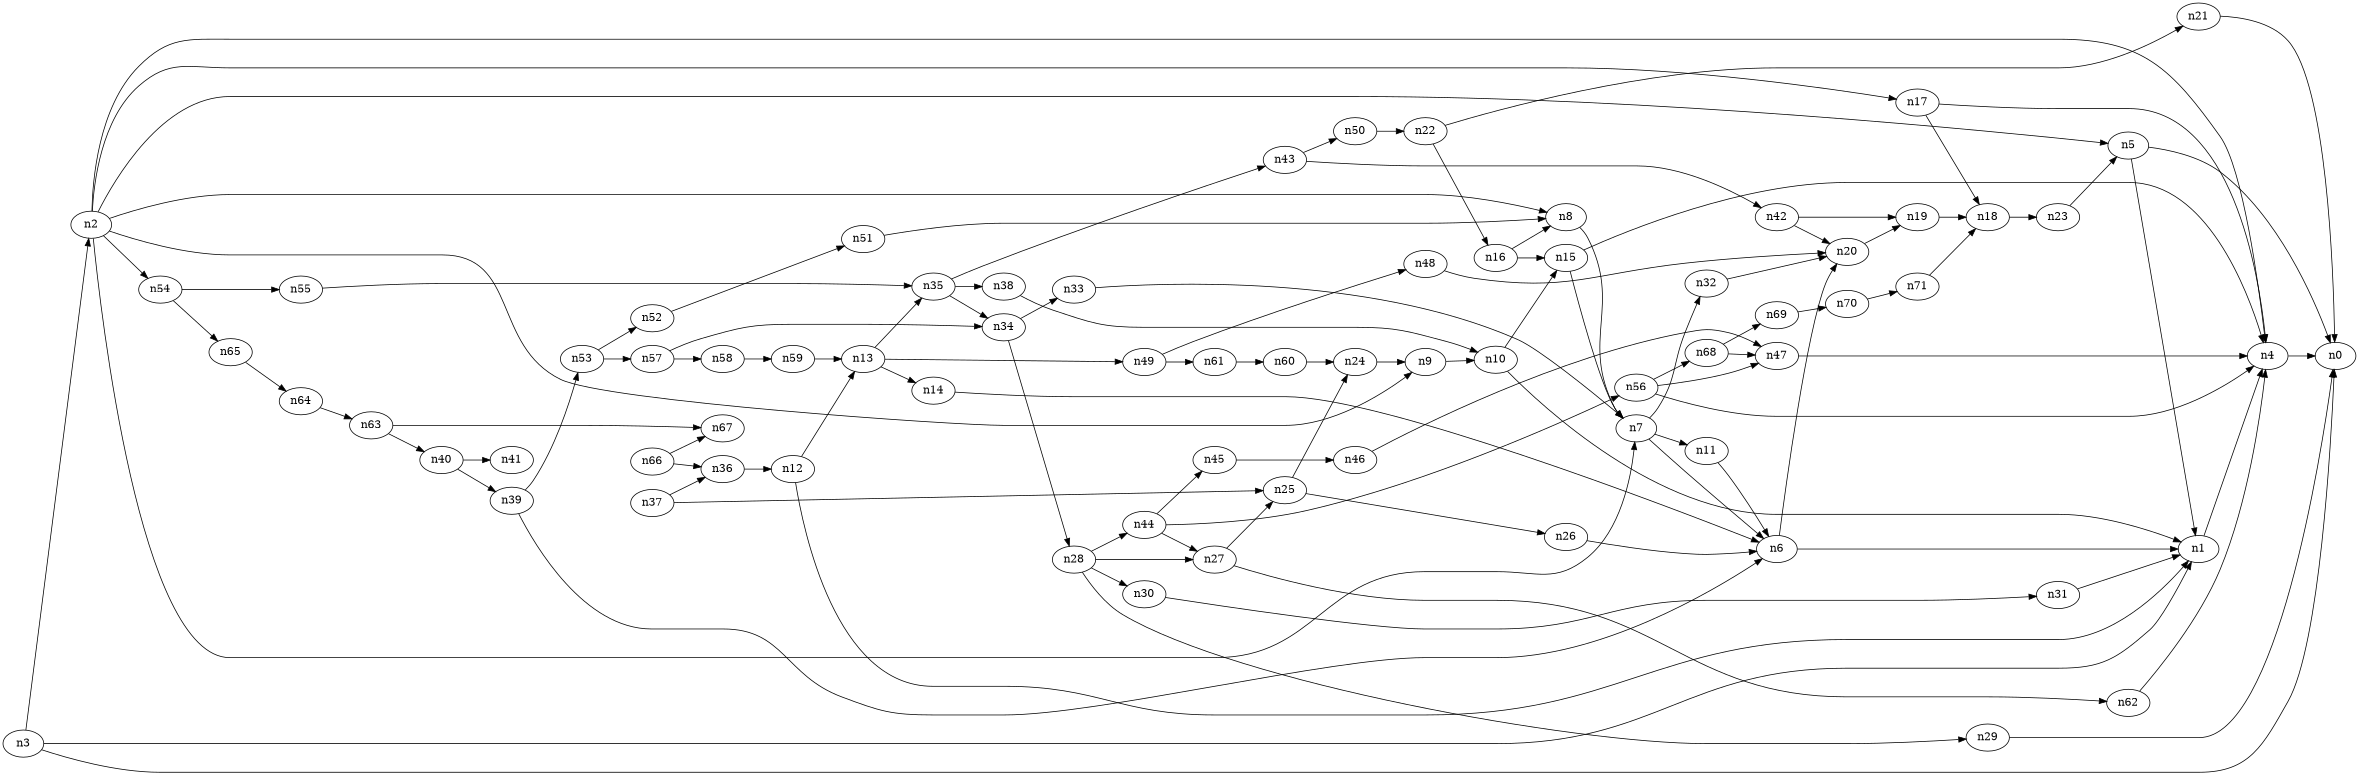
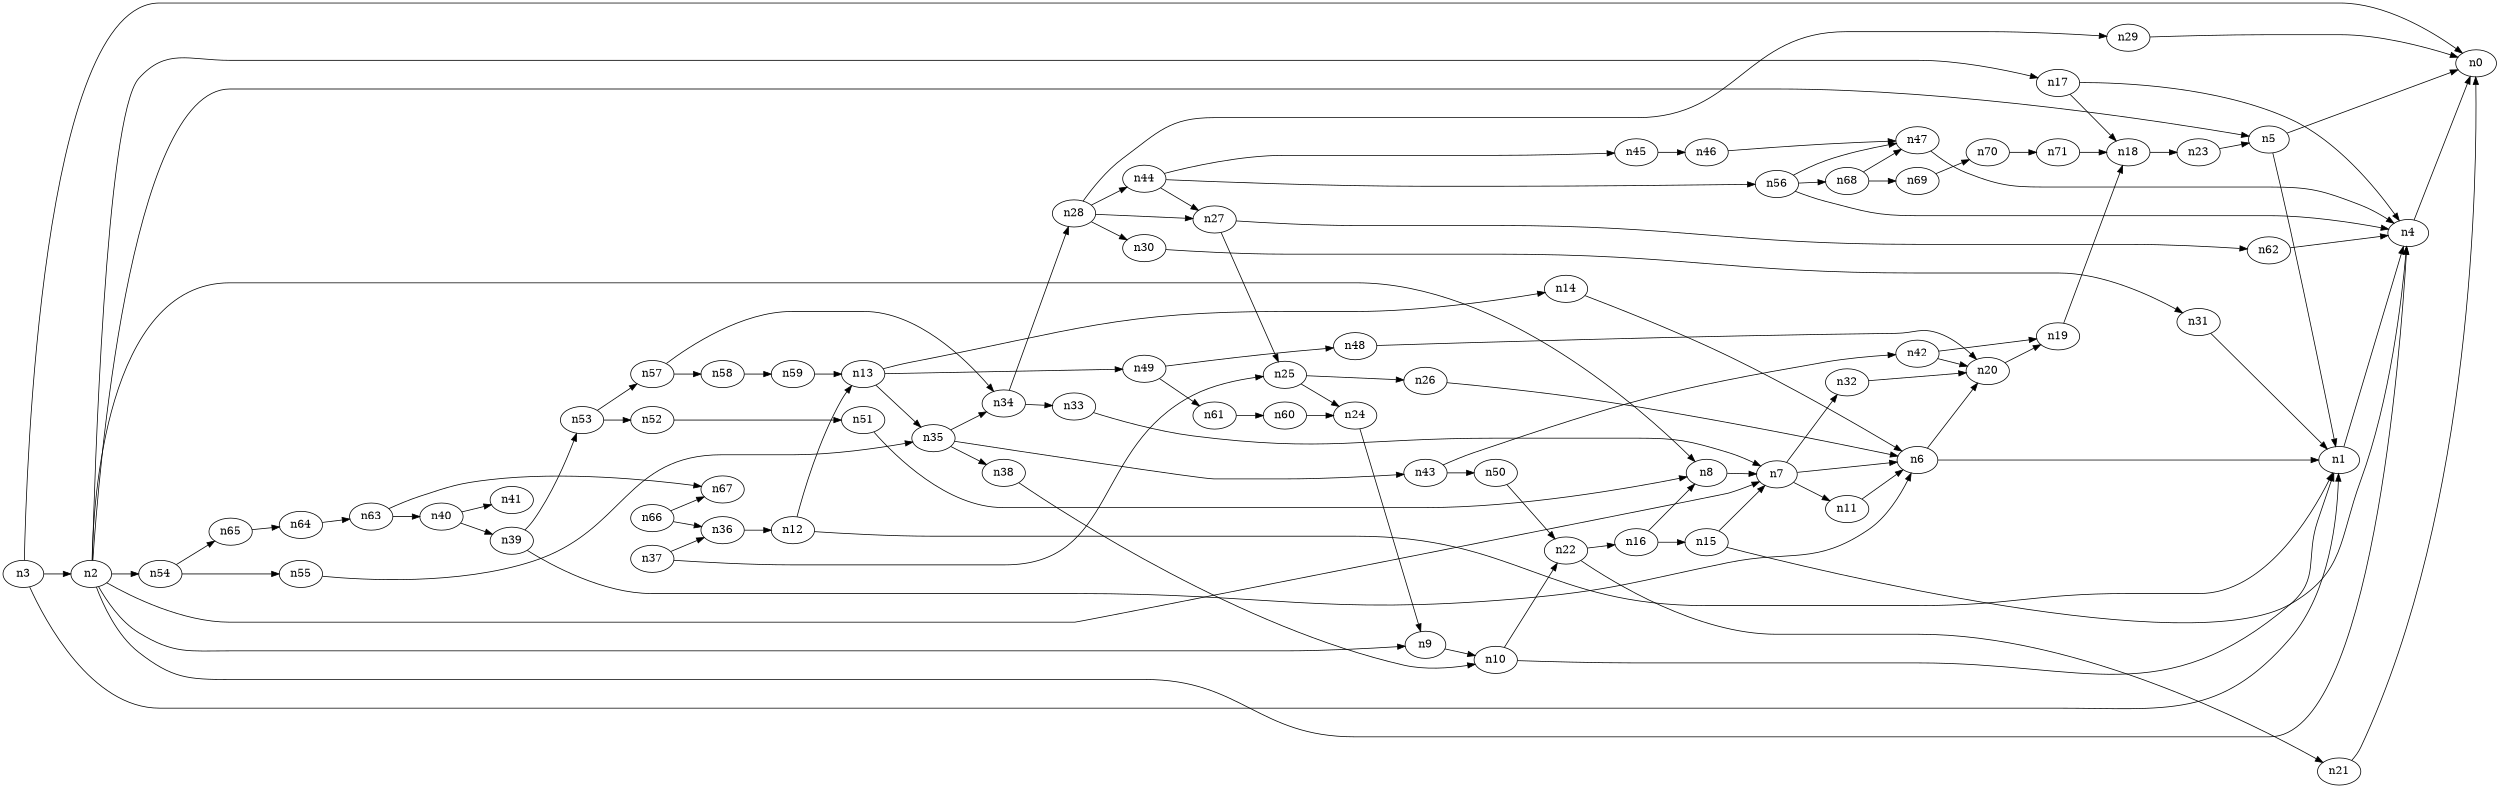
edge "n10" -> "n15": now "n10" -> "n22"
